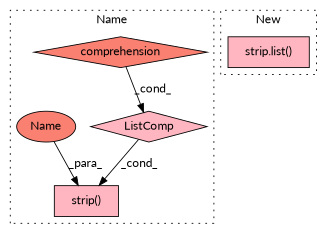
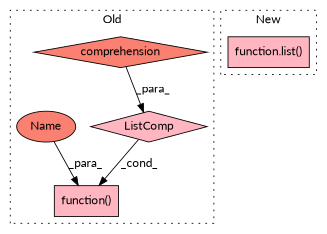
cluster "Name": label "Name" -> "Old"
node "strip.list()": label "strip.list()" -> "function.list()"
edge "comprehension" -> "ListComp": label "_cond_" -> "_para_"
node "strip()": label "strip()" -> "function()"
